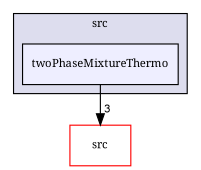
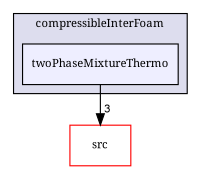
cluster "src": label "src" -> "compressibleInterFoam"
